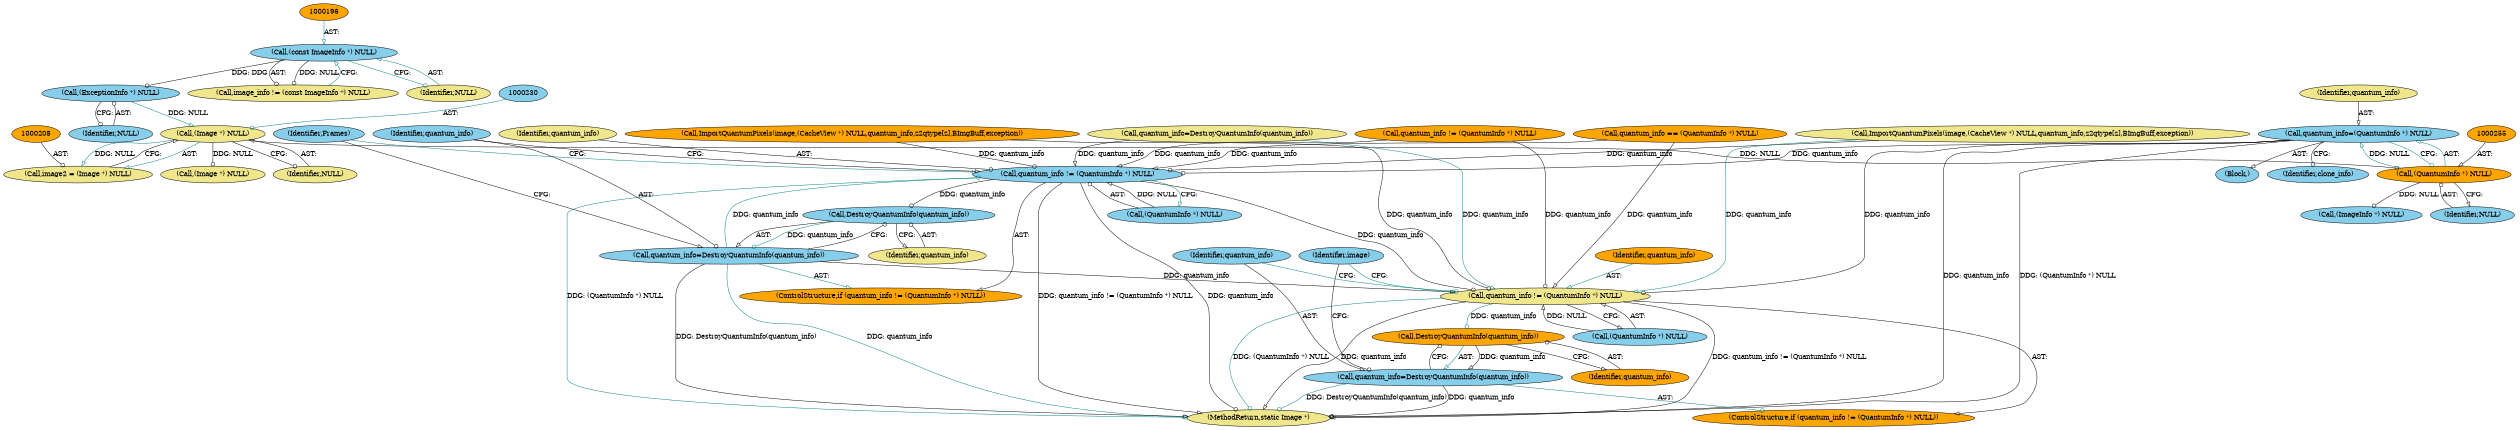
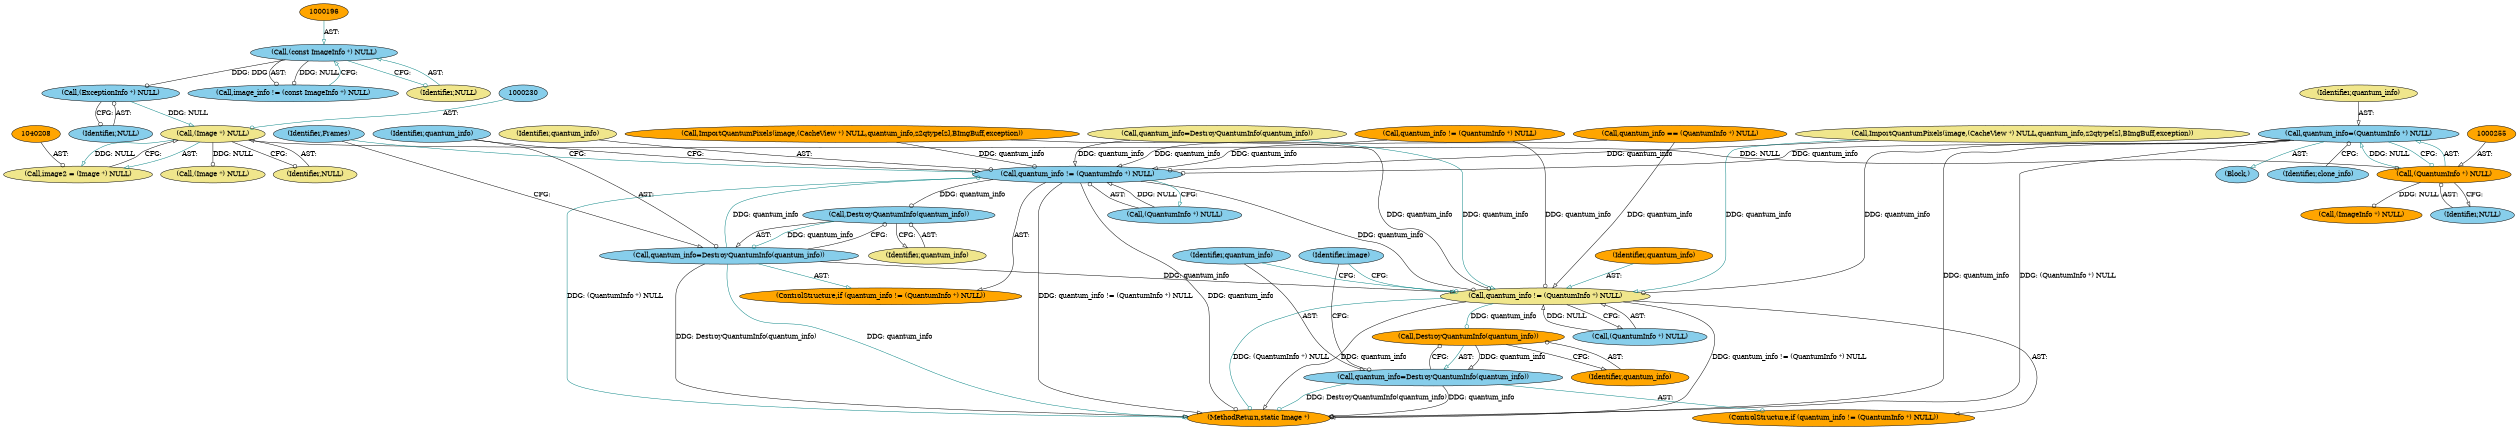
node "(Call,image_info != (const ImageInfo *) NULL)": fillcolor khaki -> skyblue
node "1000208": label "1000208" -> "1040208"
edge "(Call,quantum_info=(QuantumInfo *) NULL)" -> "(Identifier,clone_info)": reversed
edge "(Call,quantum_info=(QuantumInfo *) NULL)" -> "(Block,)": color black -> teal
node "(Call,(ImageInfo *) NULL)": fillcolor skyblue -> orange
node "(MethodReturn,static Image *)": fillcolor khaki -> orange
